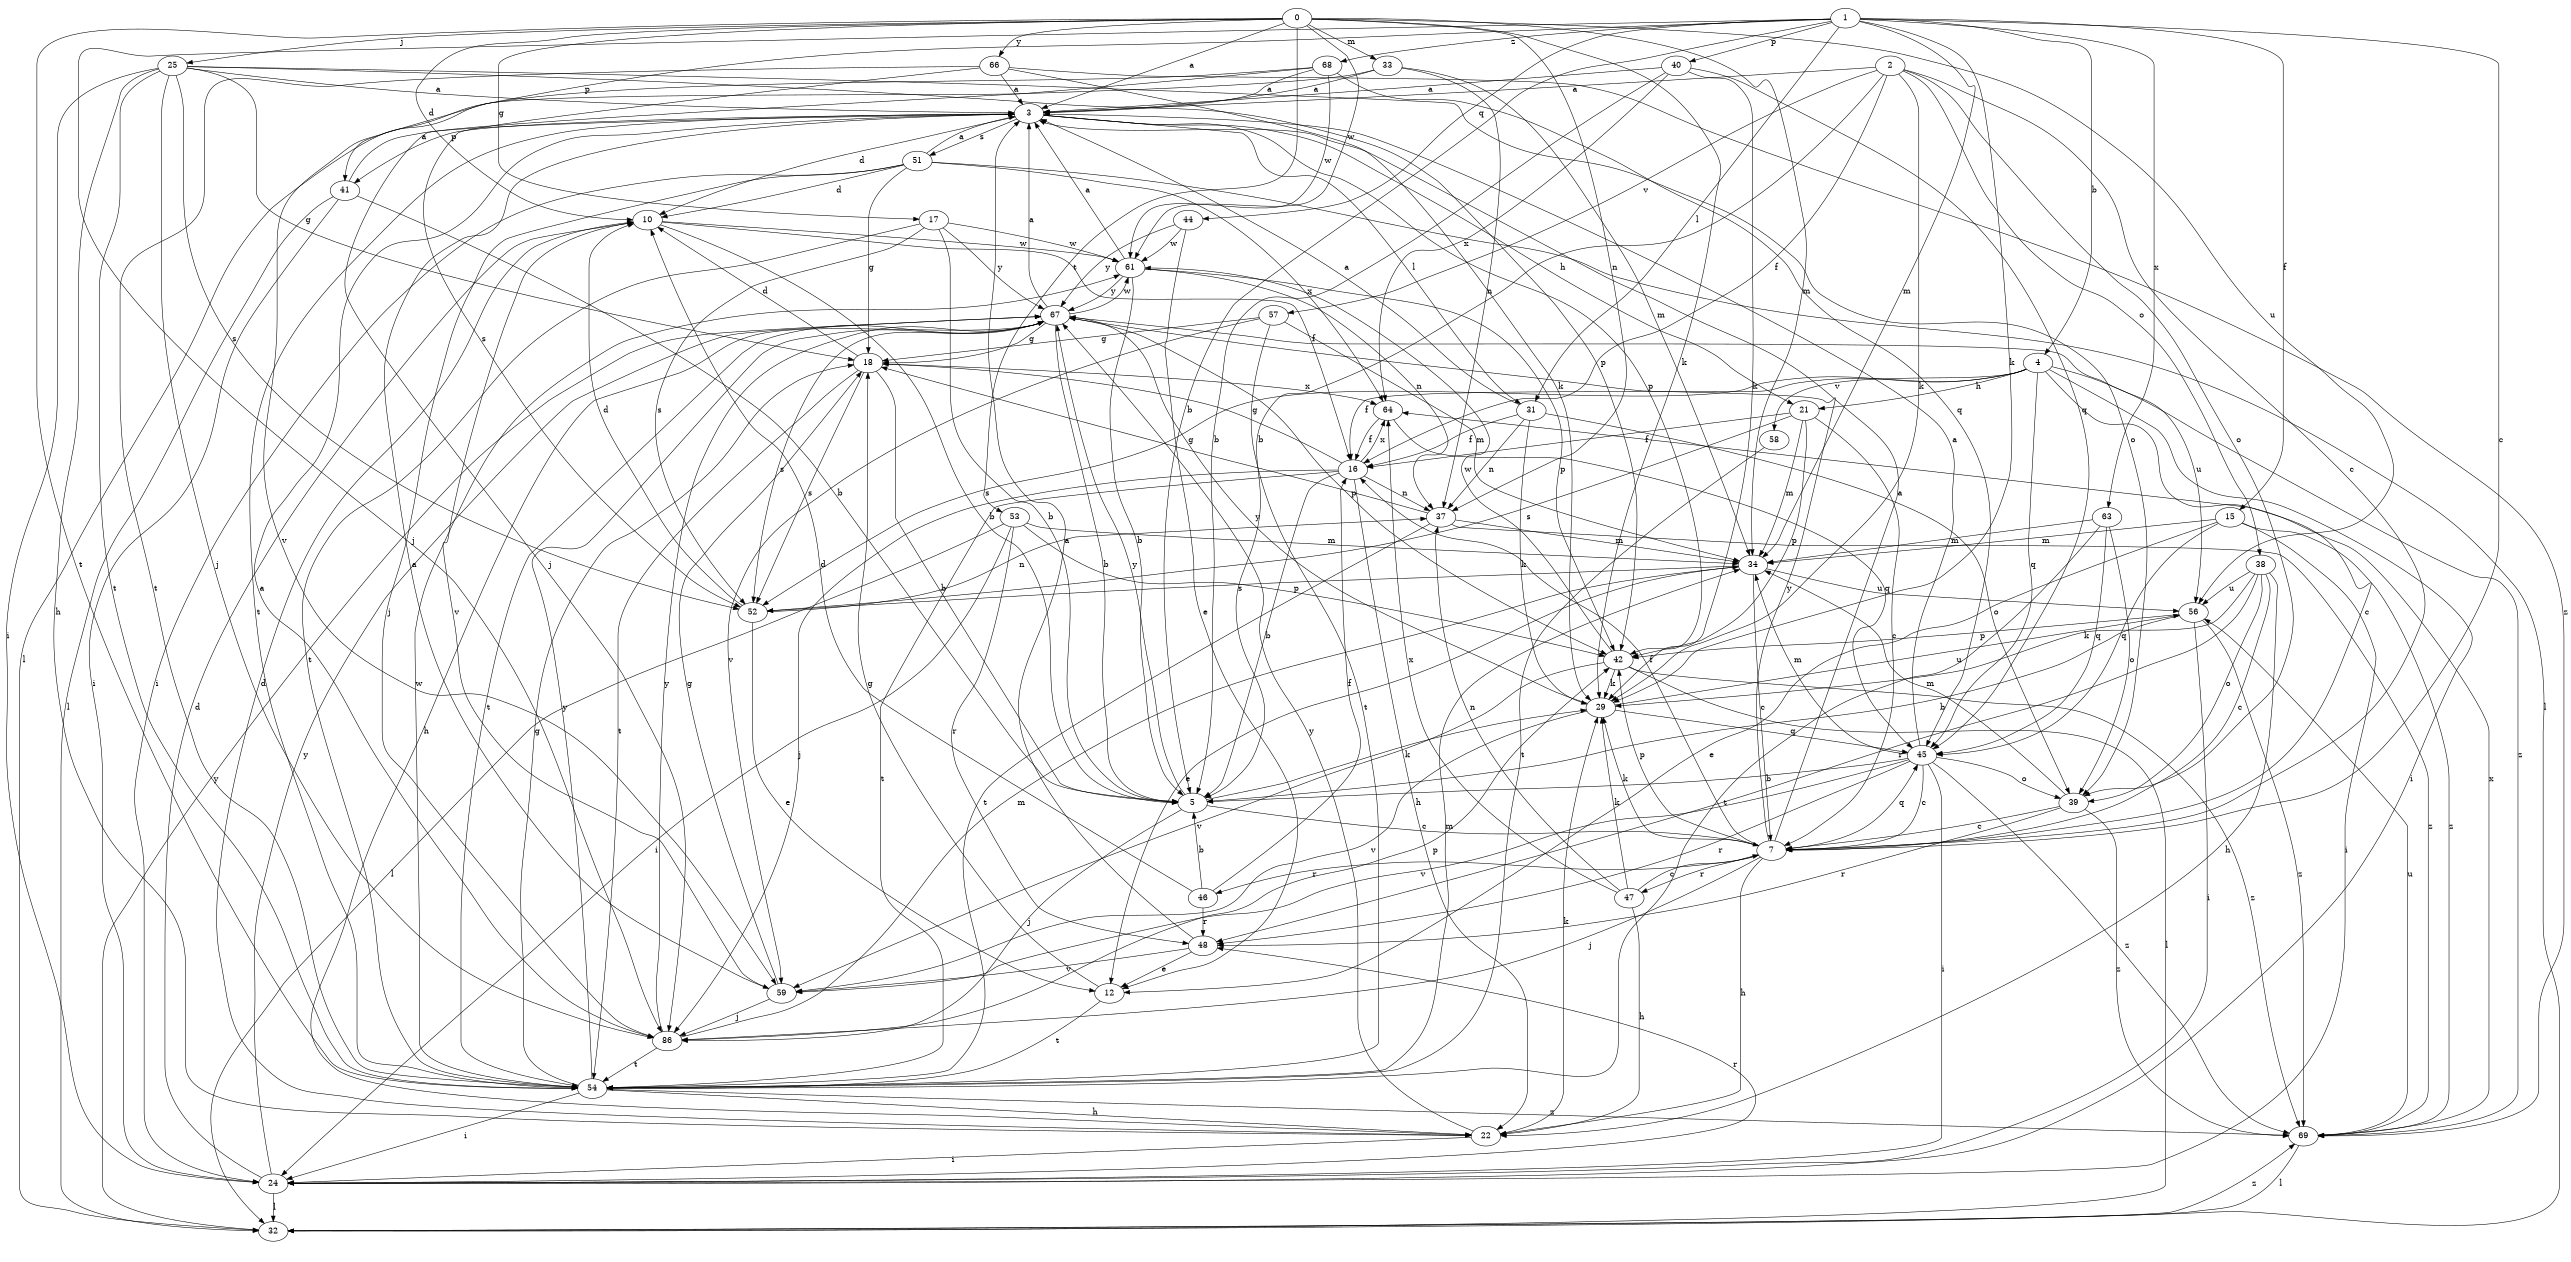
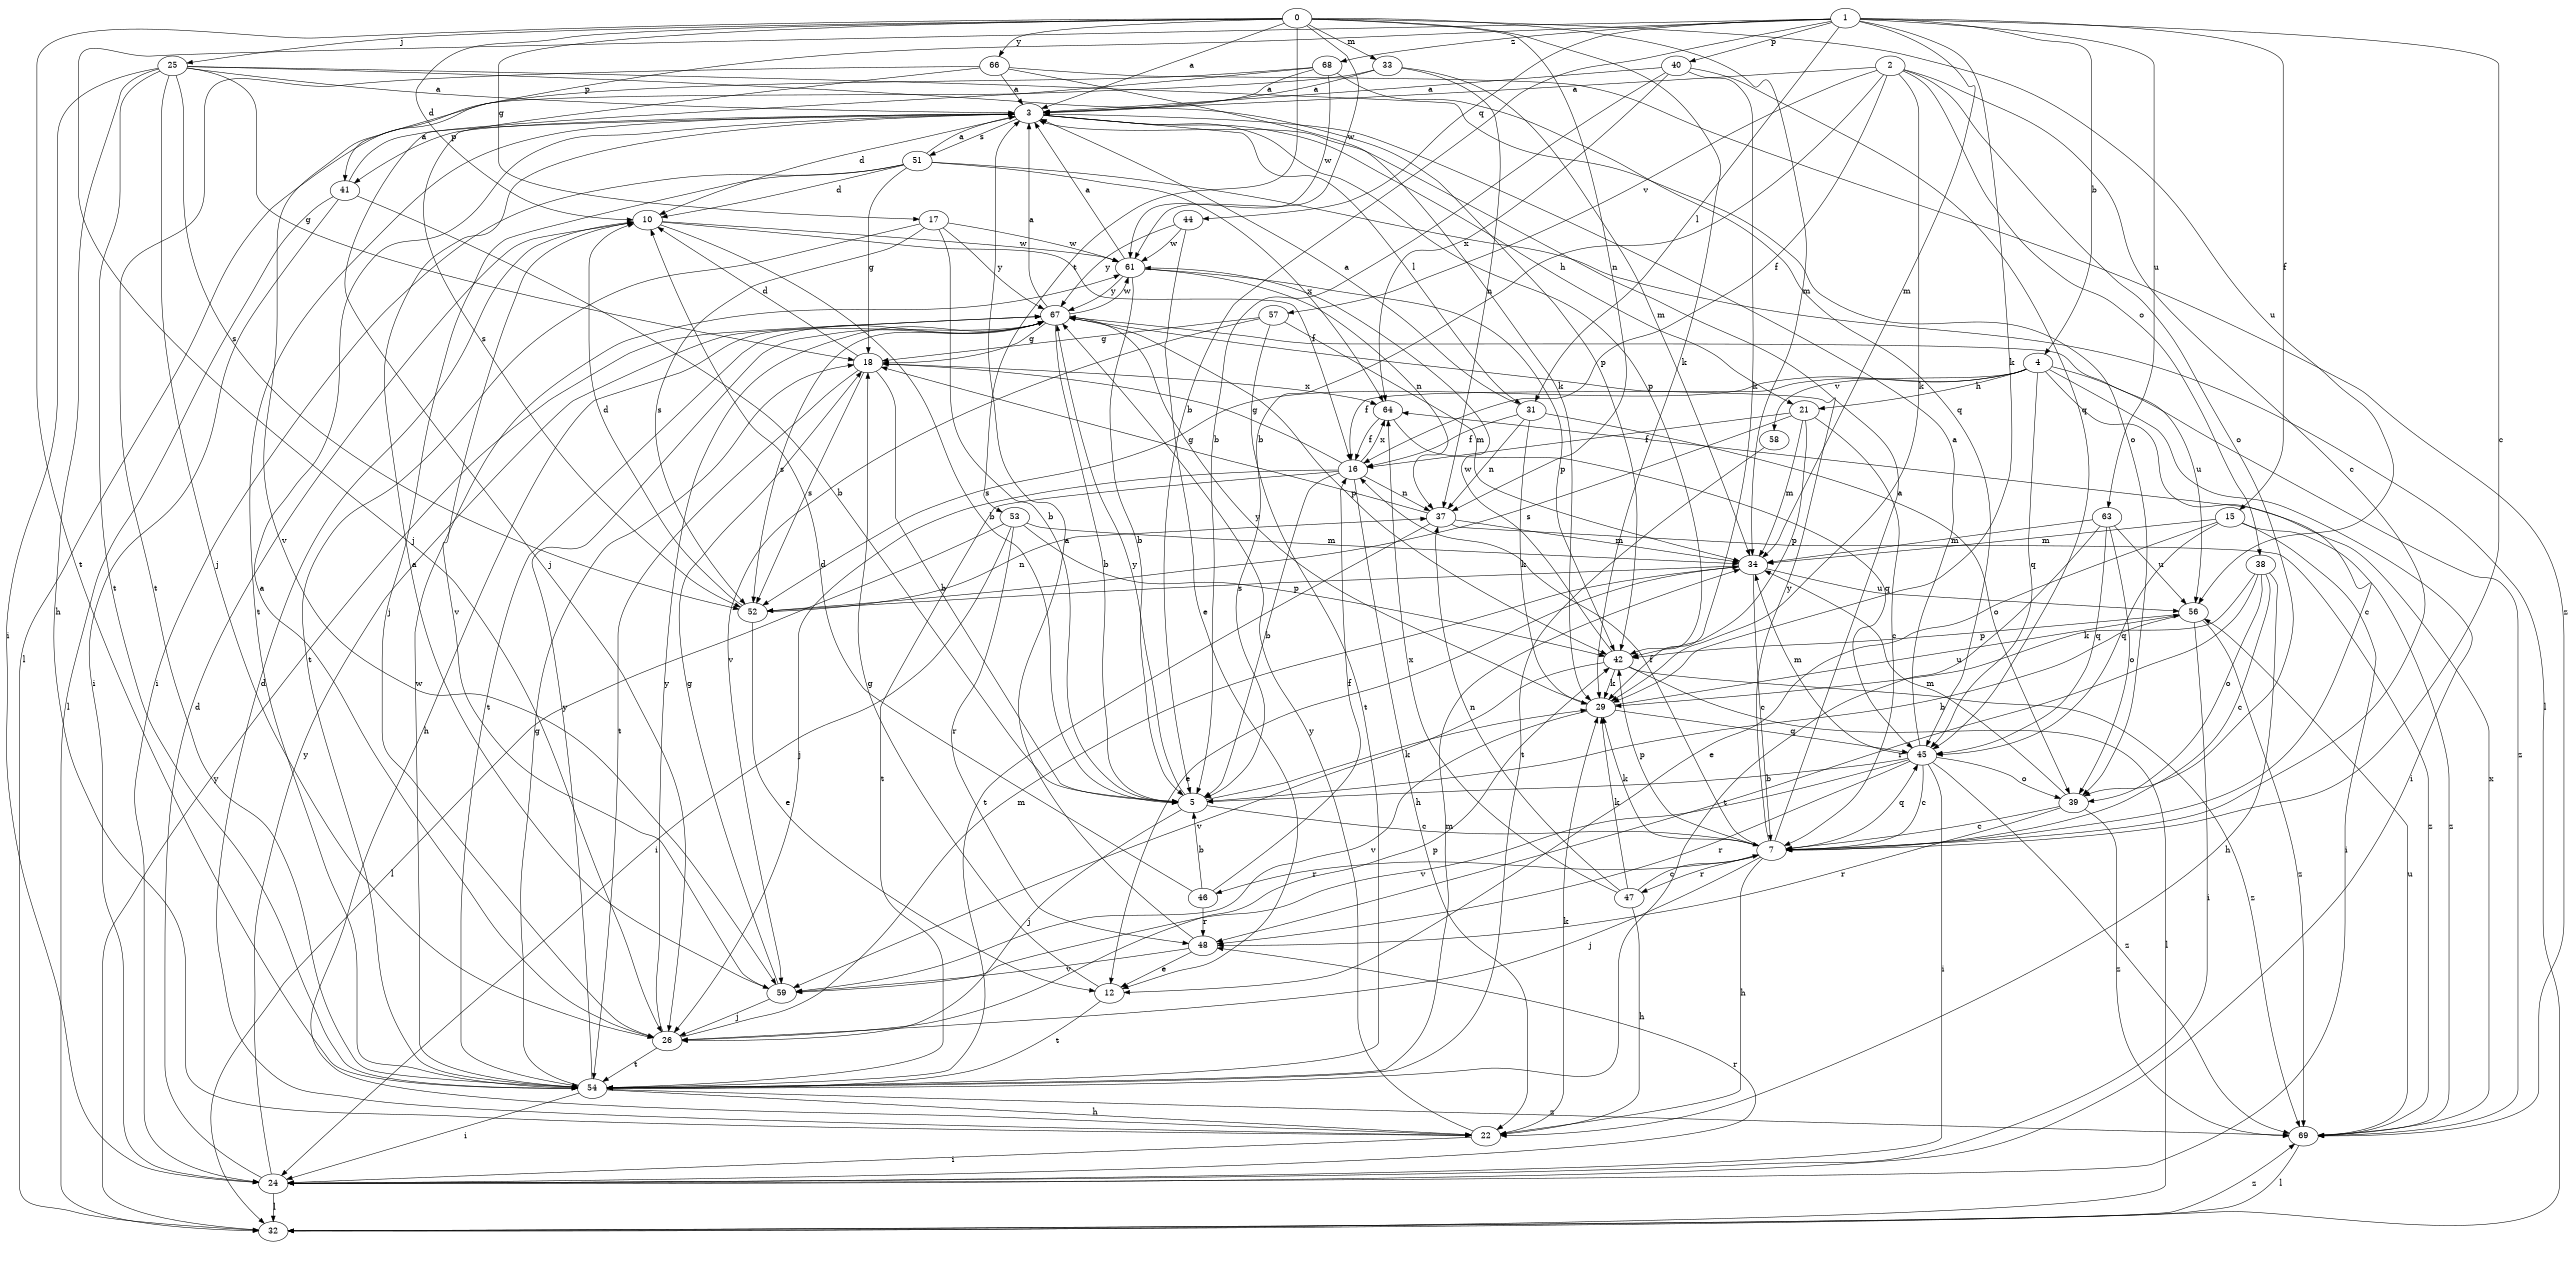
edge "1" -> "63": label "x" -> "u"
edge "38" -> "56": now "63" -> "56"
node "86": label "86" -> "26"
